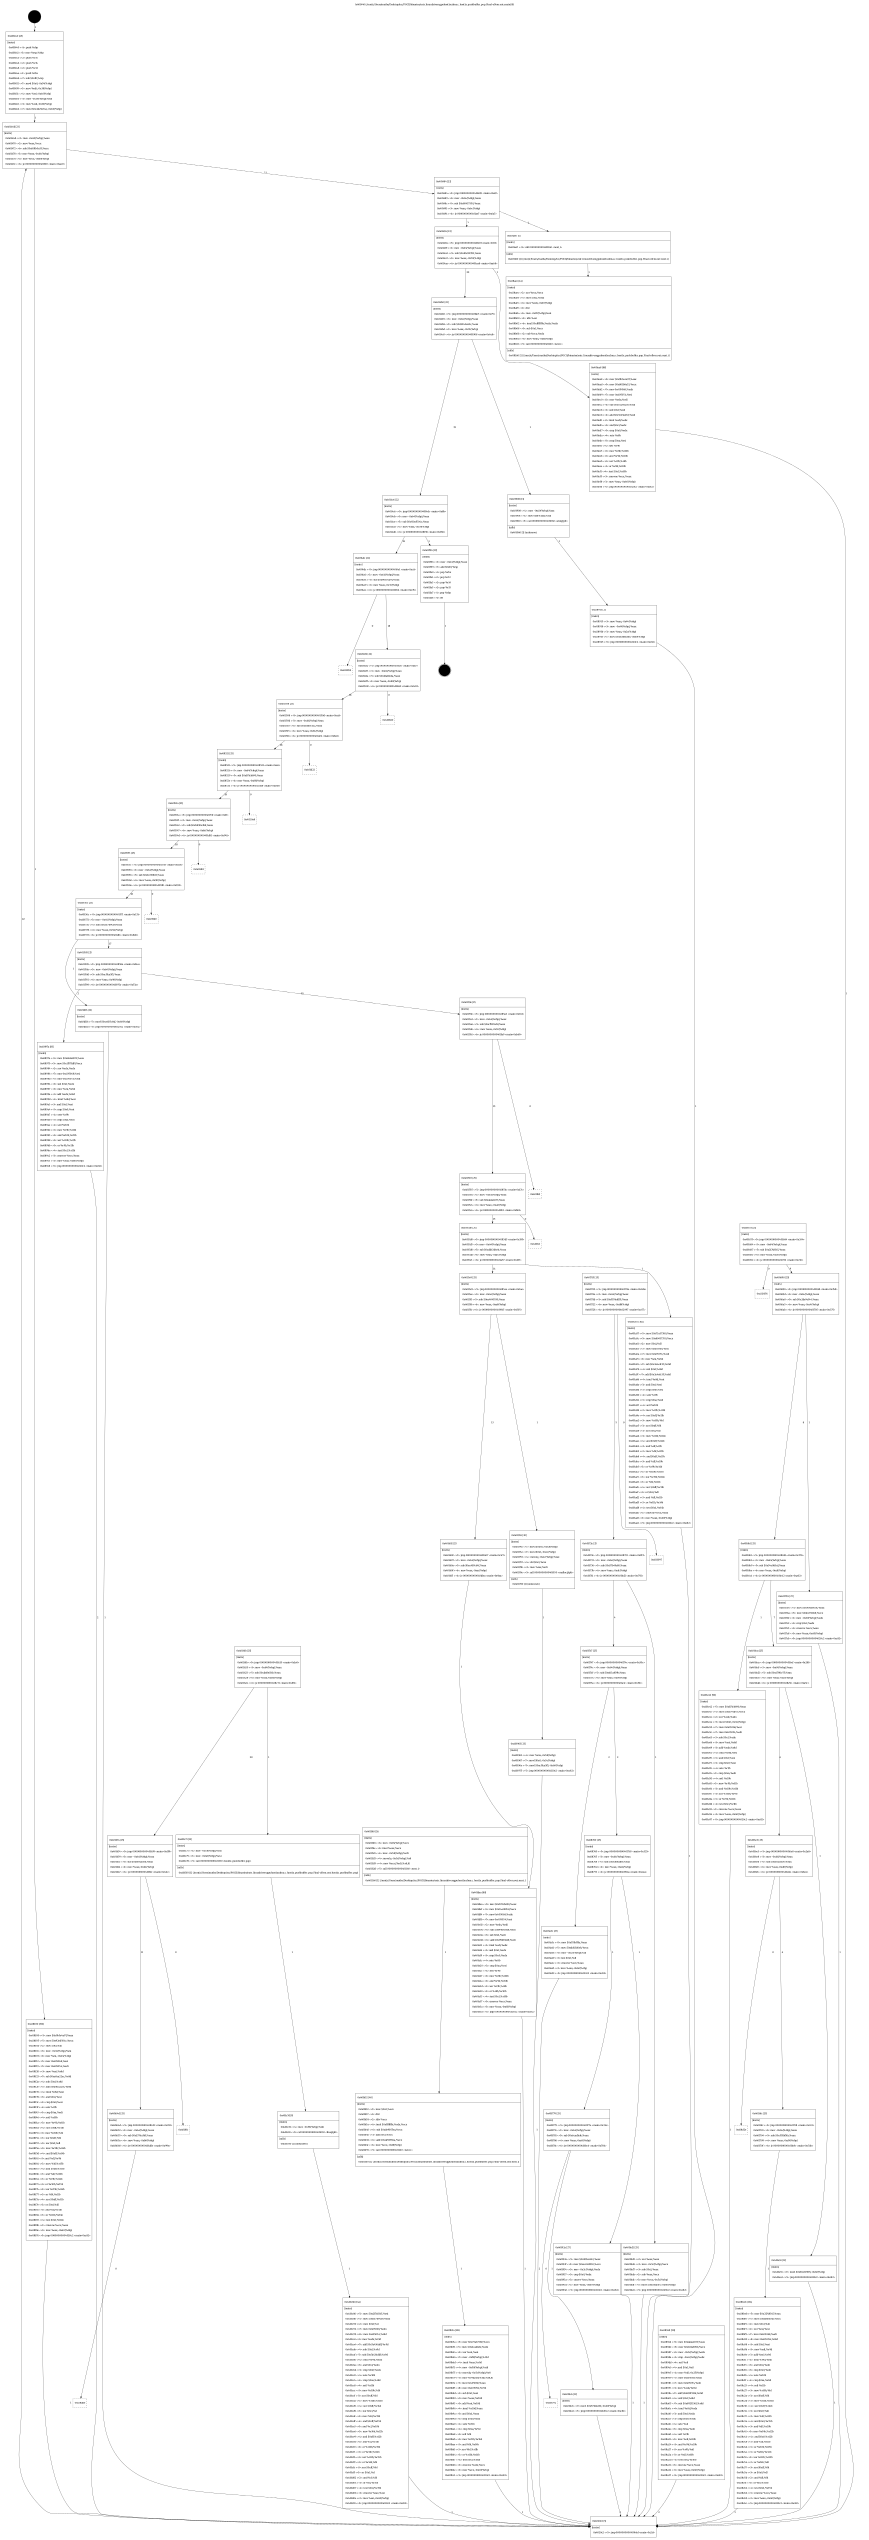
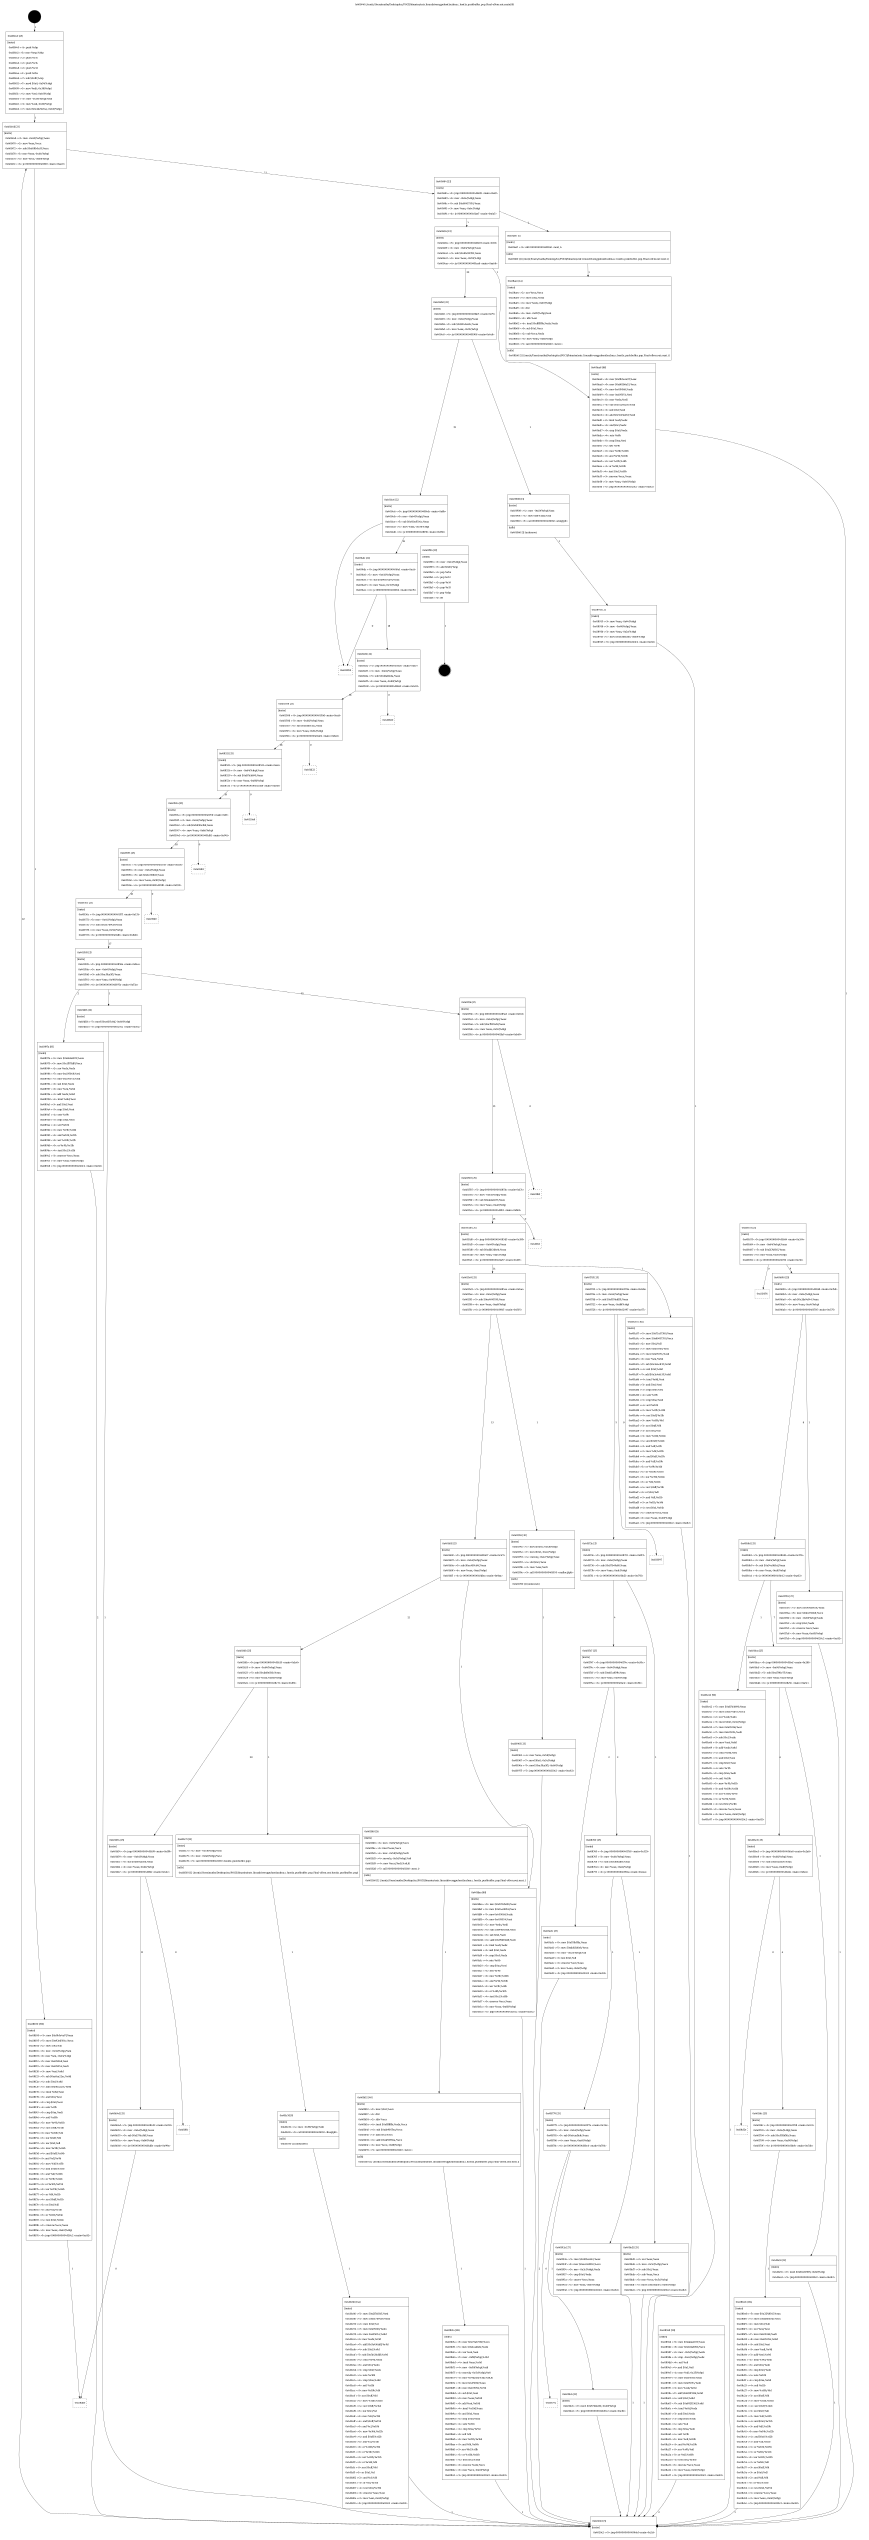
edge "0x4014c6 [22]" -> "0x401f96 [19]": now "0x4014c6 [22]" -> "0x4020bb"
edge "0x40156c [25]" -> "0x401d16 [12]": now "0x401585 [25]" -> "0x401d16 [12]"
edge "0x401602 [25]" -> "0x40161b [25]": added, label "12"
edge "0x401f00 [150]" -> "0x4020c2 [5]": now "0x401f00 [150]" -> "0x401dde"
